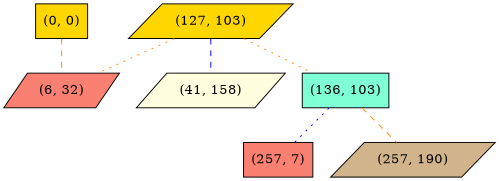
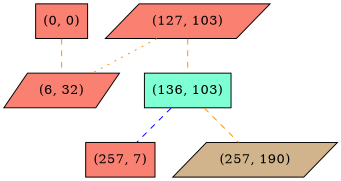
node "(0, 0)": fillcolor gold -> salmon
node "(127, 103)": fillcolor gold -> salmon
edge "(127, 103)" -- "(136, 103)": style dotted -> dashed
node "(41, 158)": removed
edge "(136, 103)" -- "(257, 7)": style dotted -> dashed
